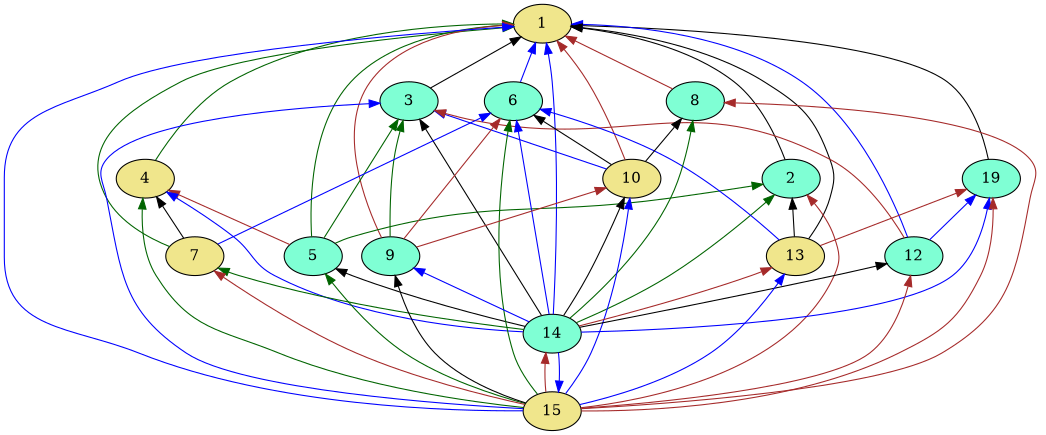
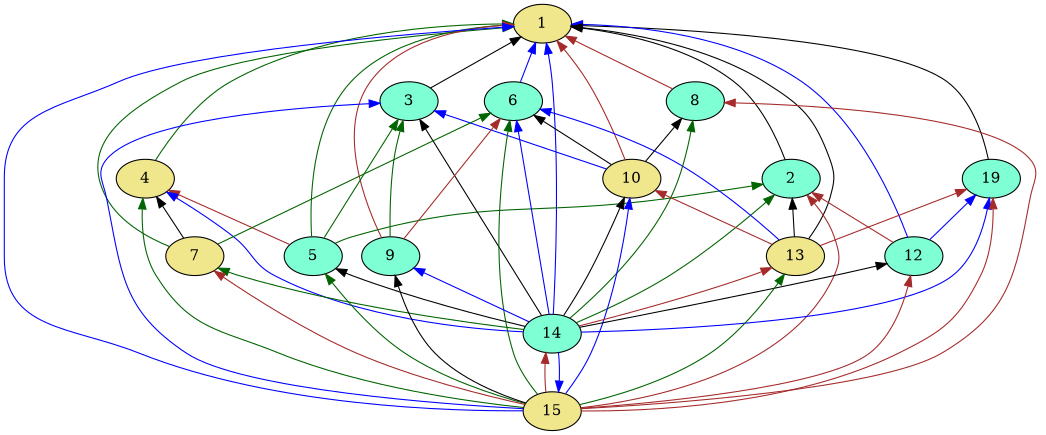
edge "12" -> "3": now "12" -> "2"
edge "7" -> "6": color blue -> darkgreen
edge "9" -> "10": now "13" -> "10"
edge "15" -> "13": color blue -> darkgreen
